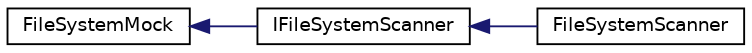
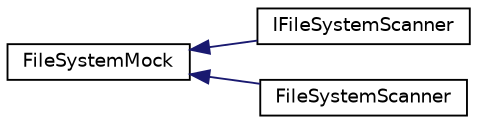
edge "FileSystemScanner" -> "IFileSystemScanner": now "FileSystemScanner" -> "FileSystemMock"
